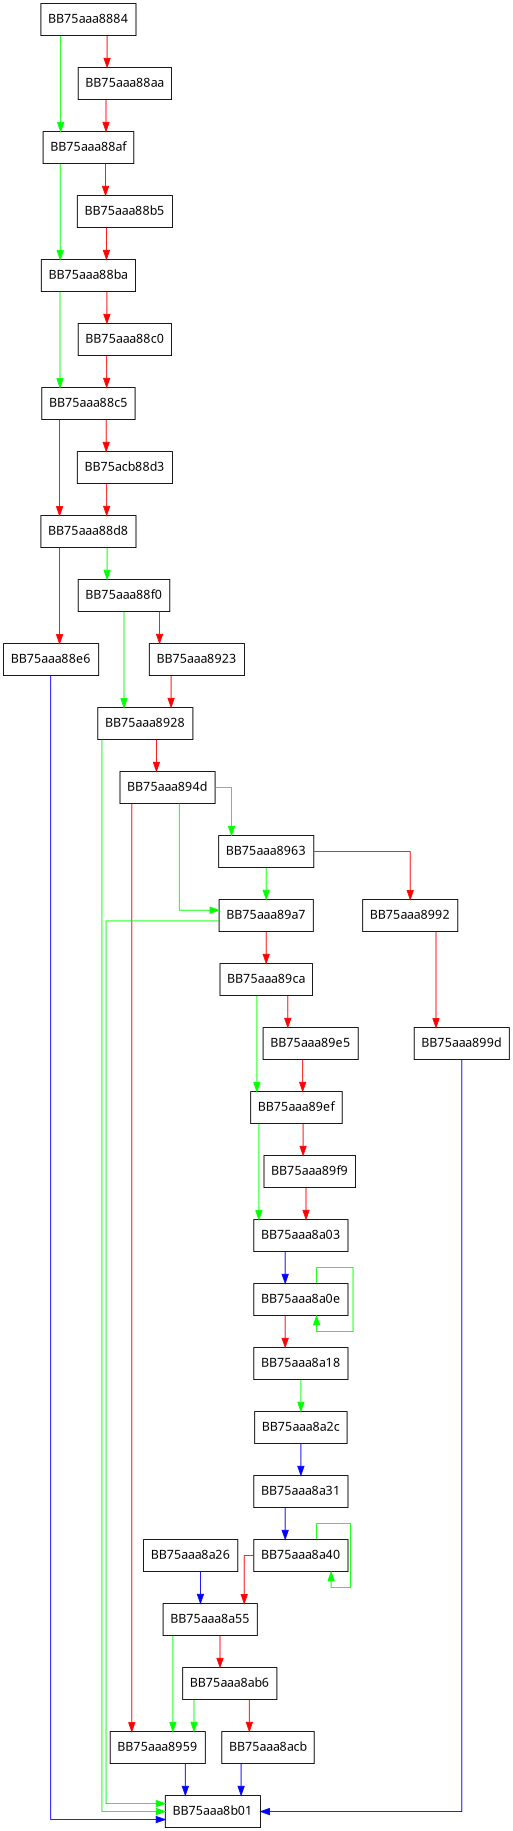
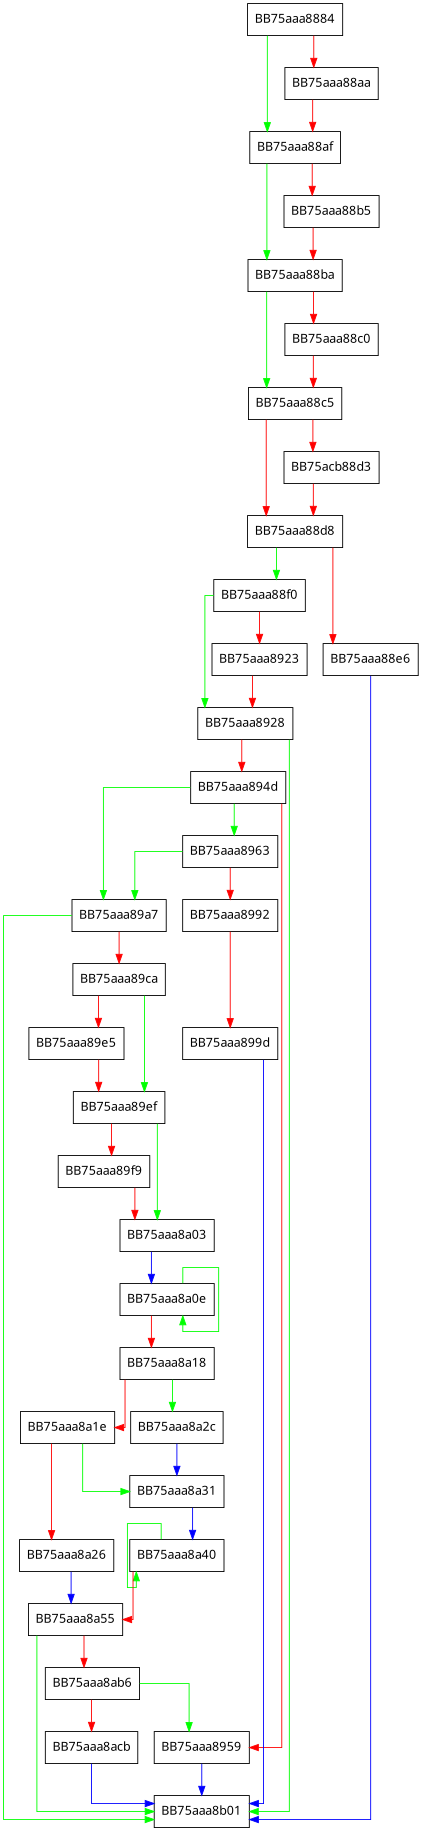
node "BB75aaa8a1e": added
edge "BB75aaa8a55" -> "BB75aaa8959": now "BB75aaa8a55" -> "BB75aaa8b01"
